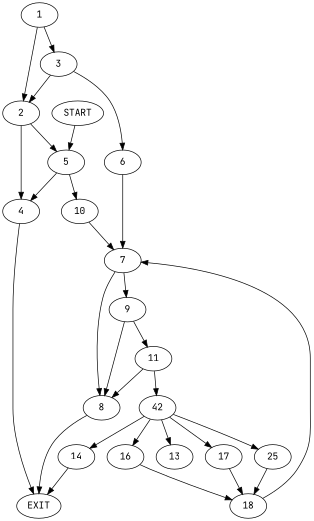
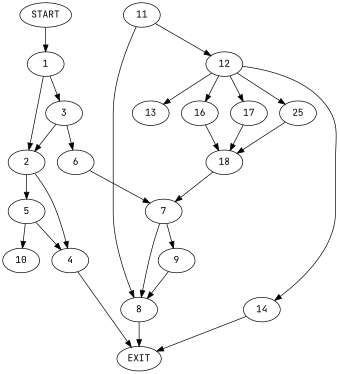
edge "START" -> "5": now "START" -> "1"
edge "10" -> "7": removed
edge "9" -> "11": removed
node "42": label "42" -> "12"
